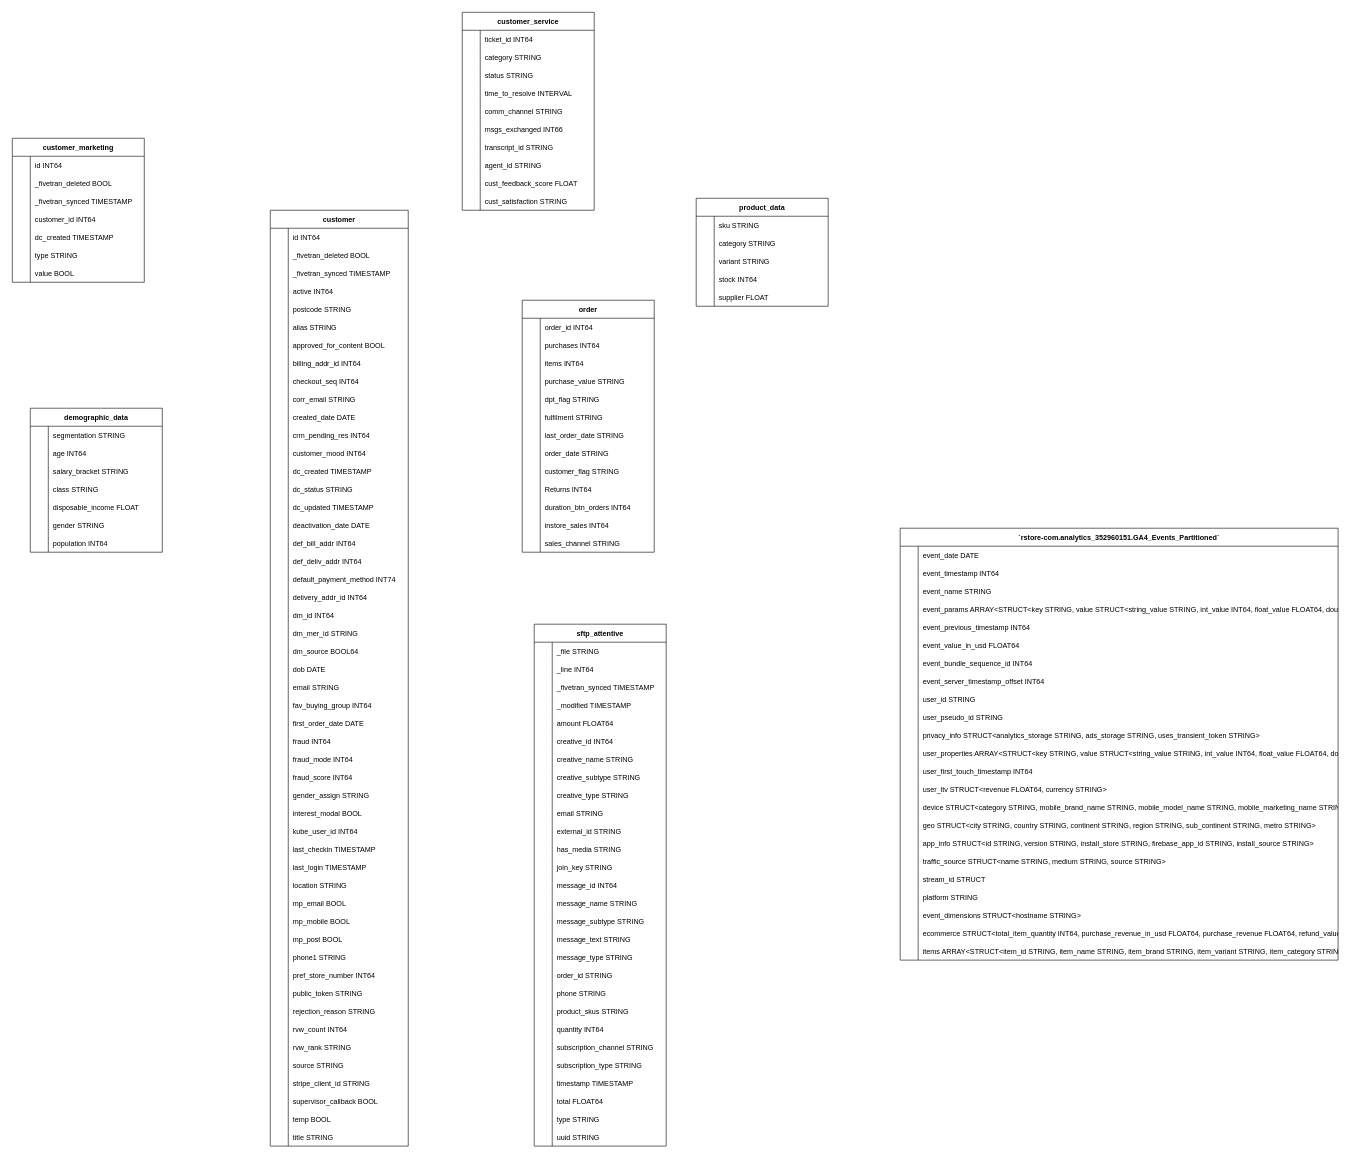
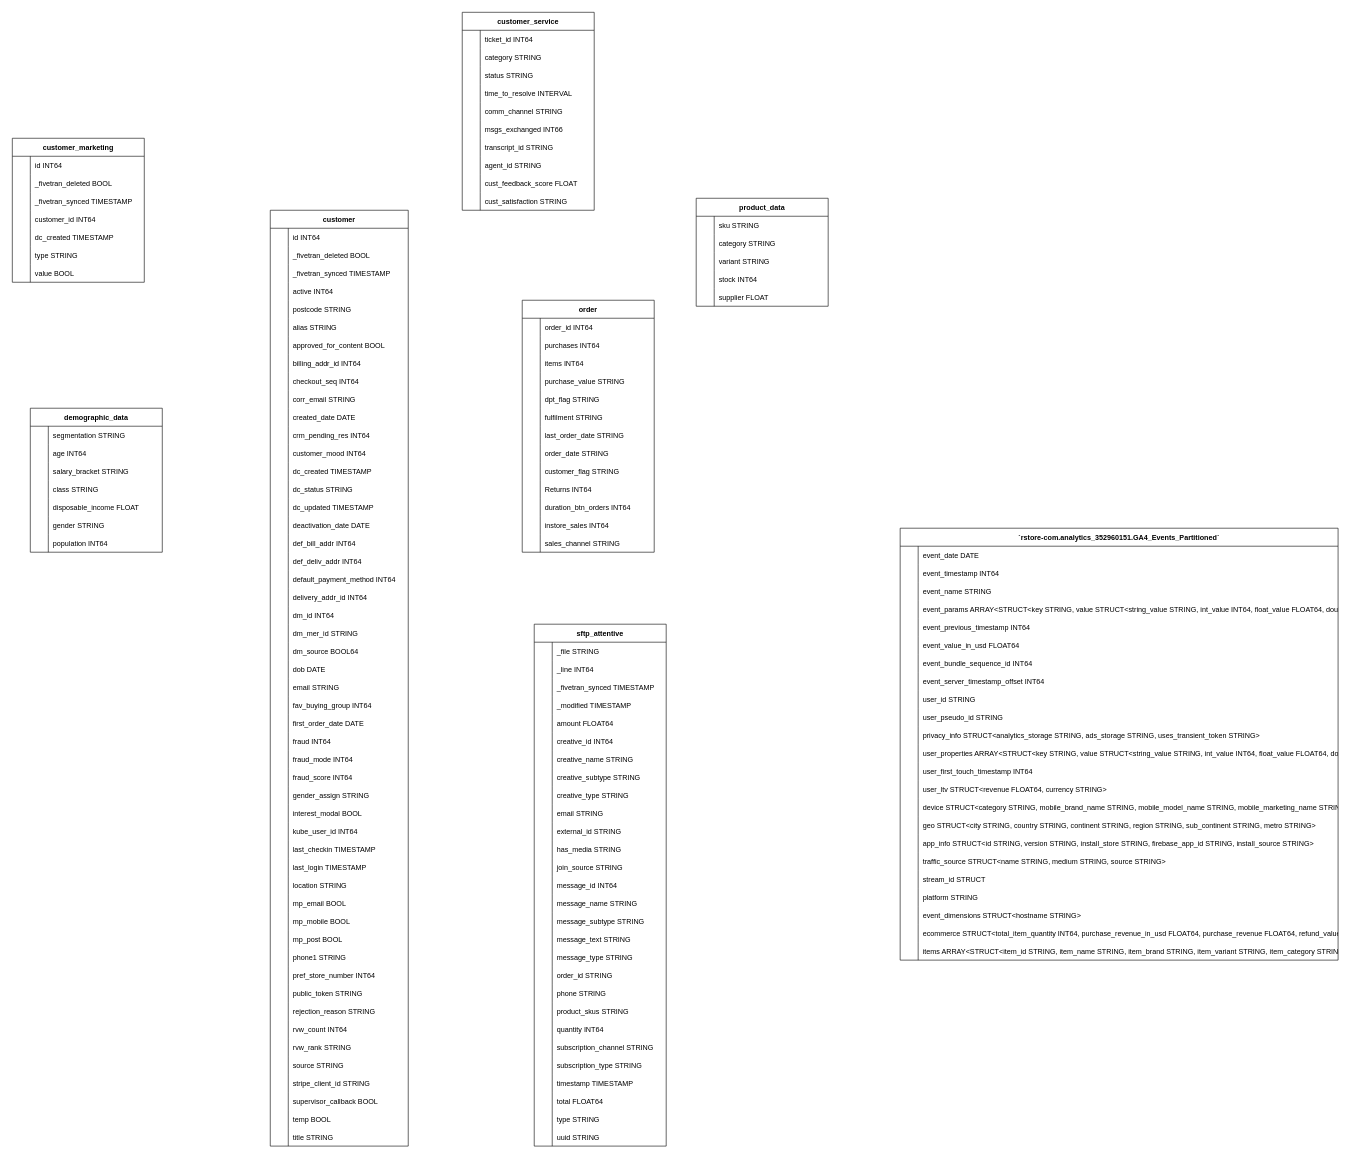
node "default_payment_method INT74": label "default_payment_method INT74" -> "default_payment_method INT64"
node "join_key STRING": label "join_key STRING" -> "join_source STRING"
